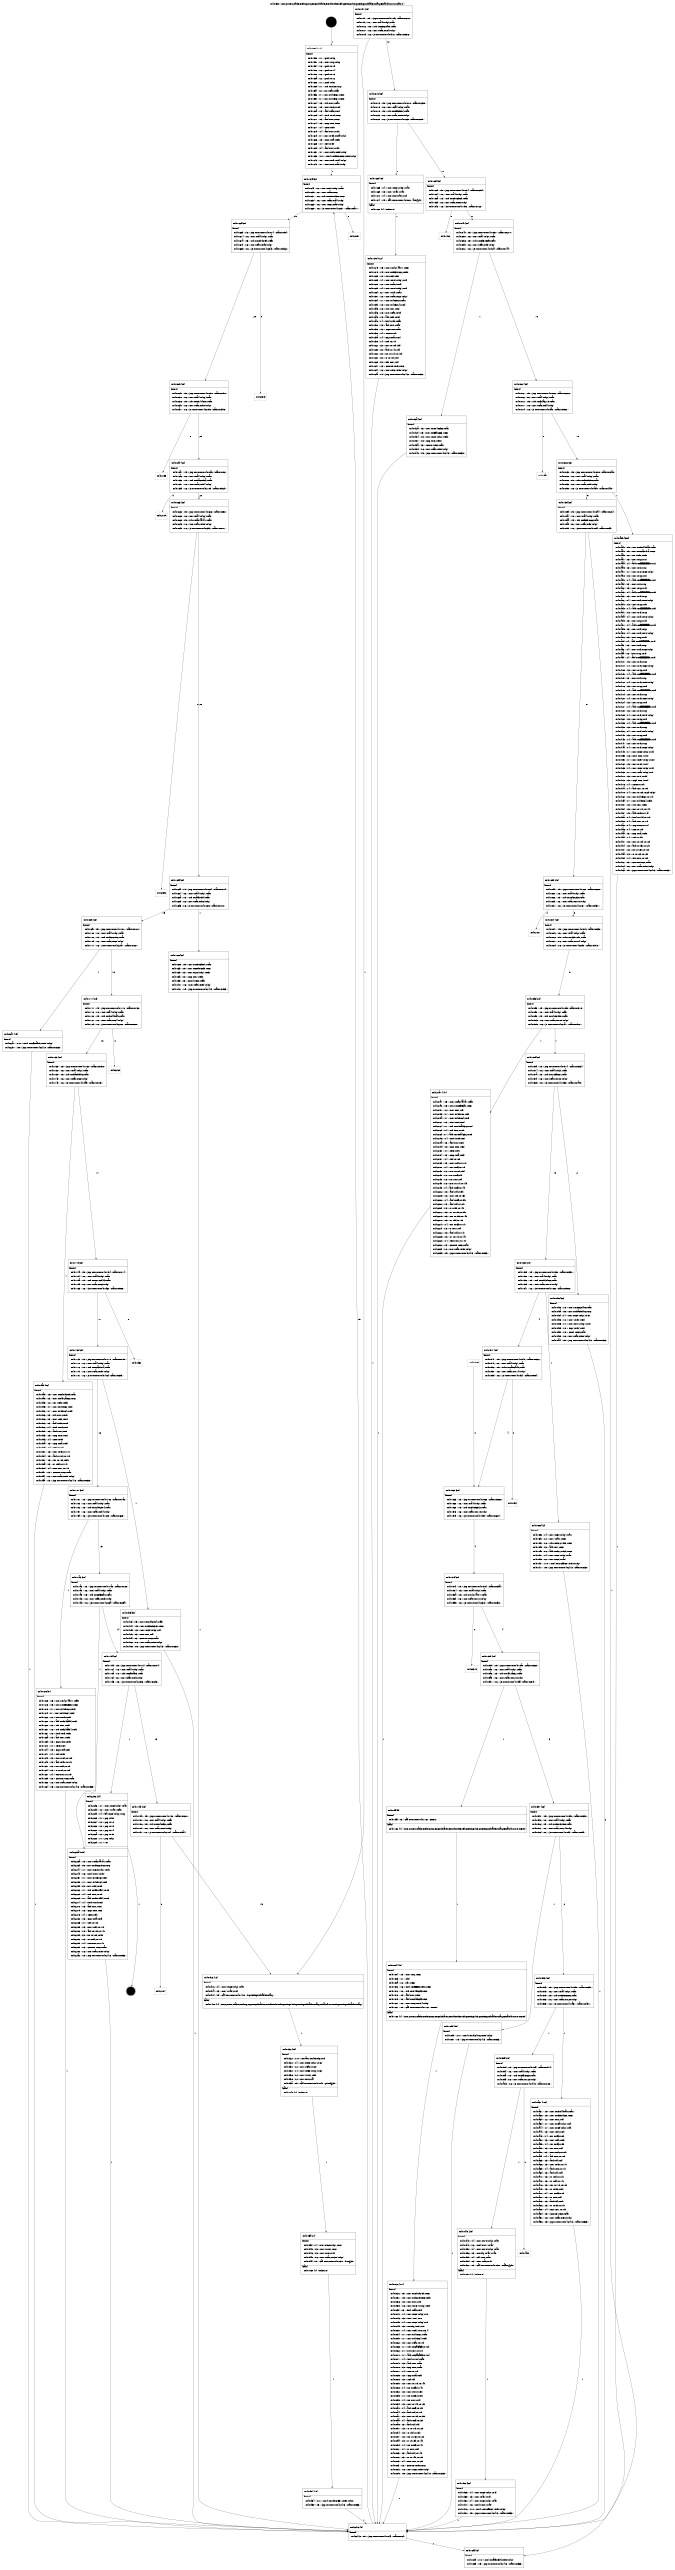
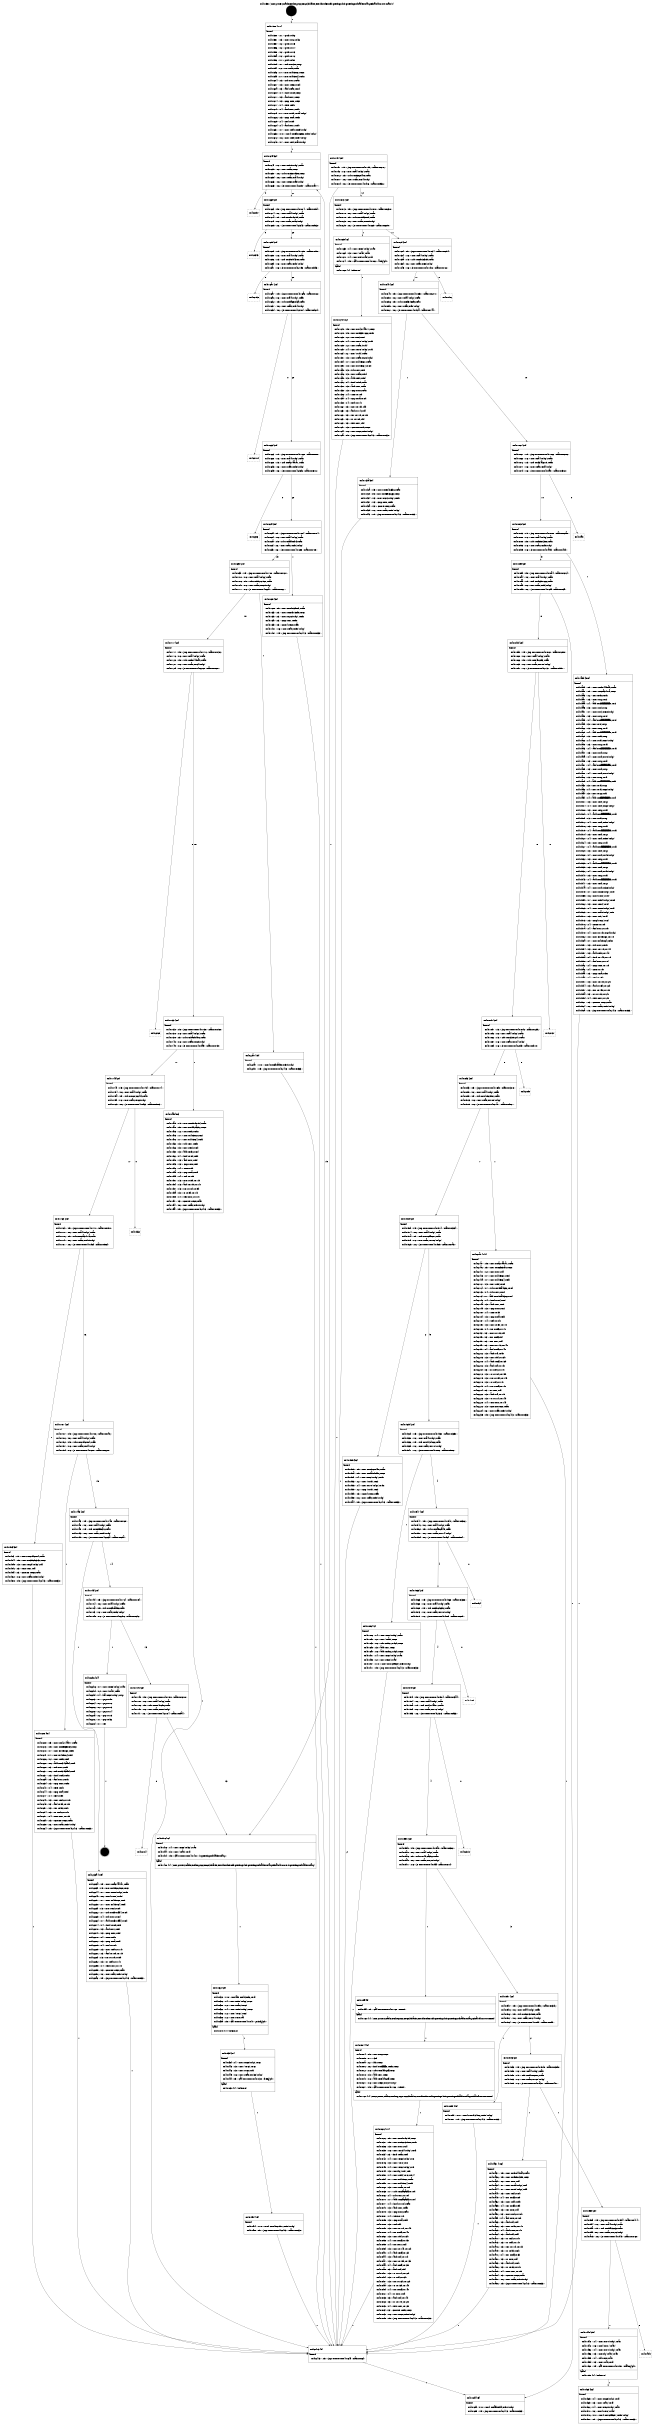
node "0x4020fe": added
edge "0x401bed" -> "0x401963 [28]": reversed
edge "0x401d65 [32]" -> "0x402413 [5]": removed, label "1"
